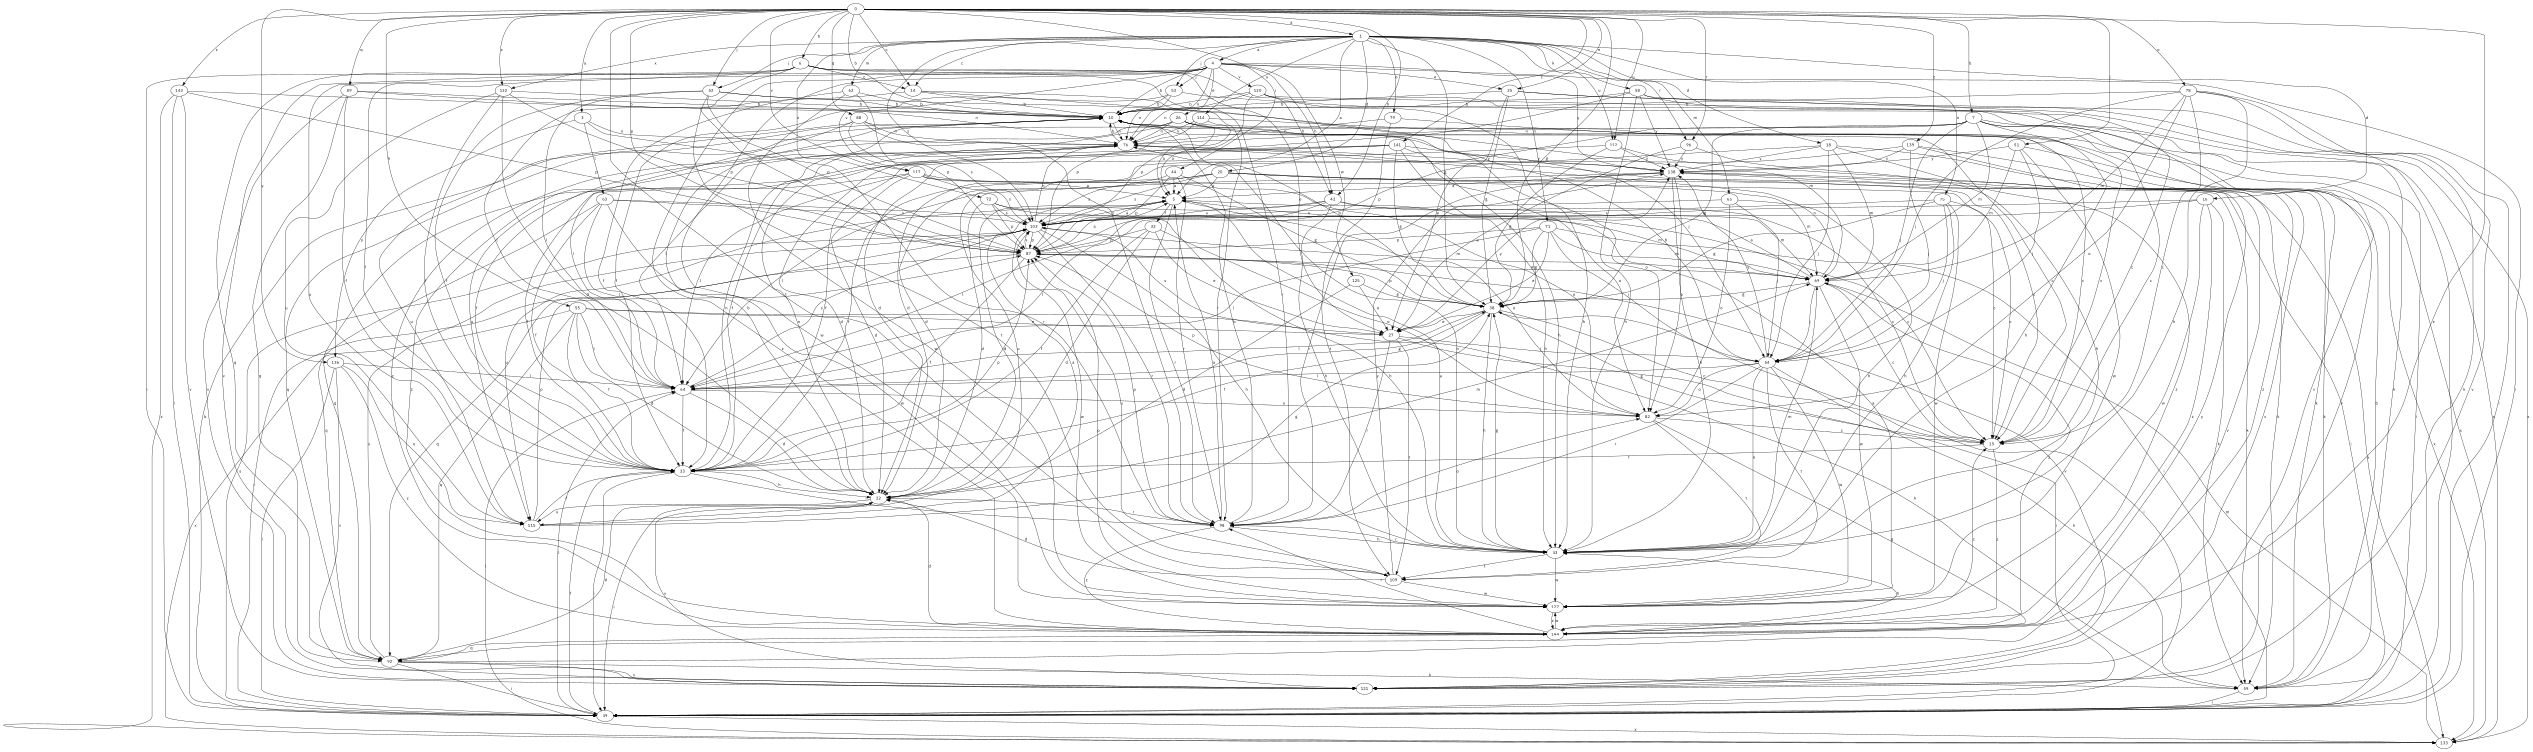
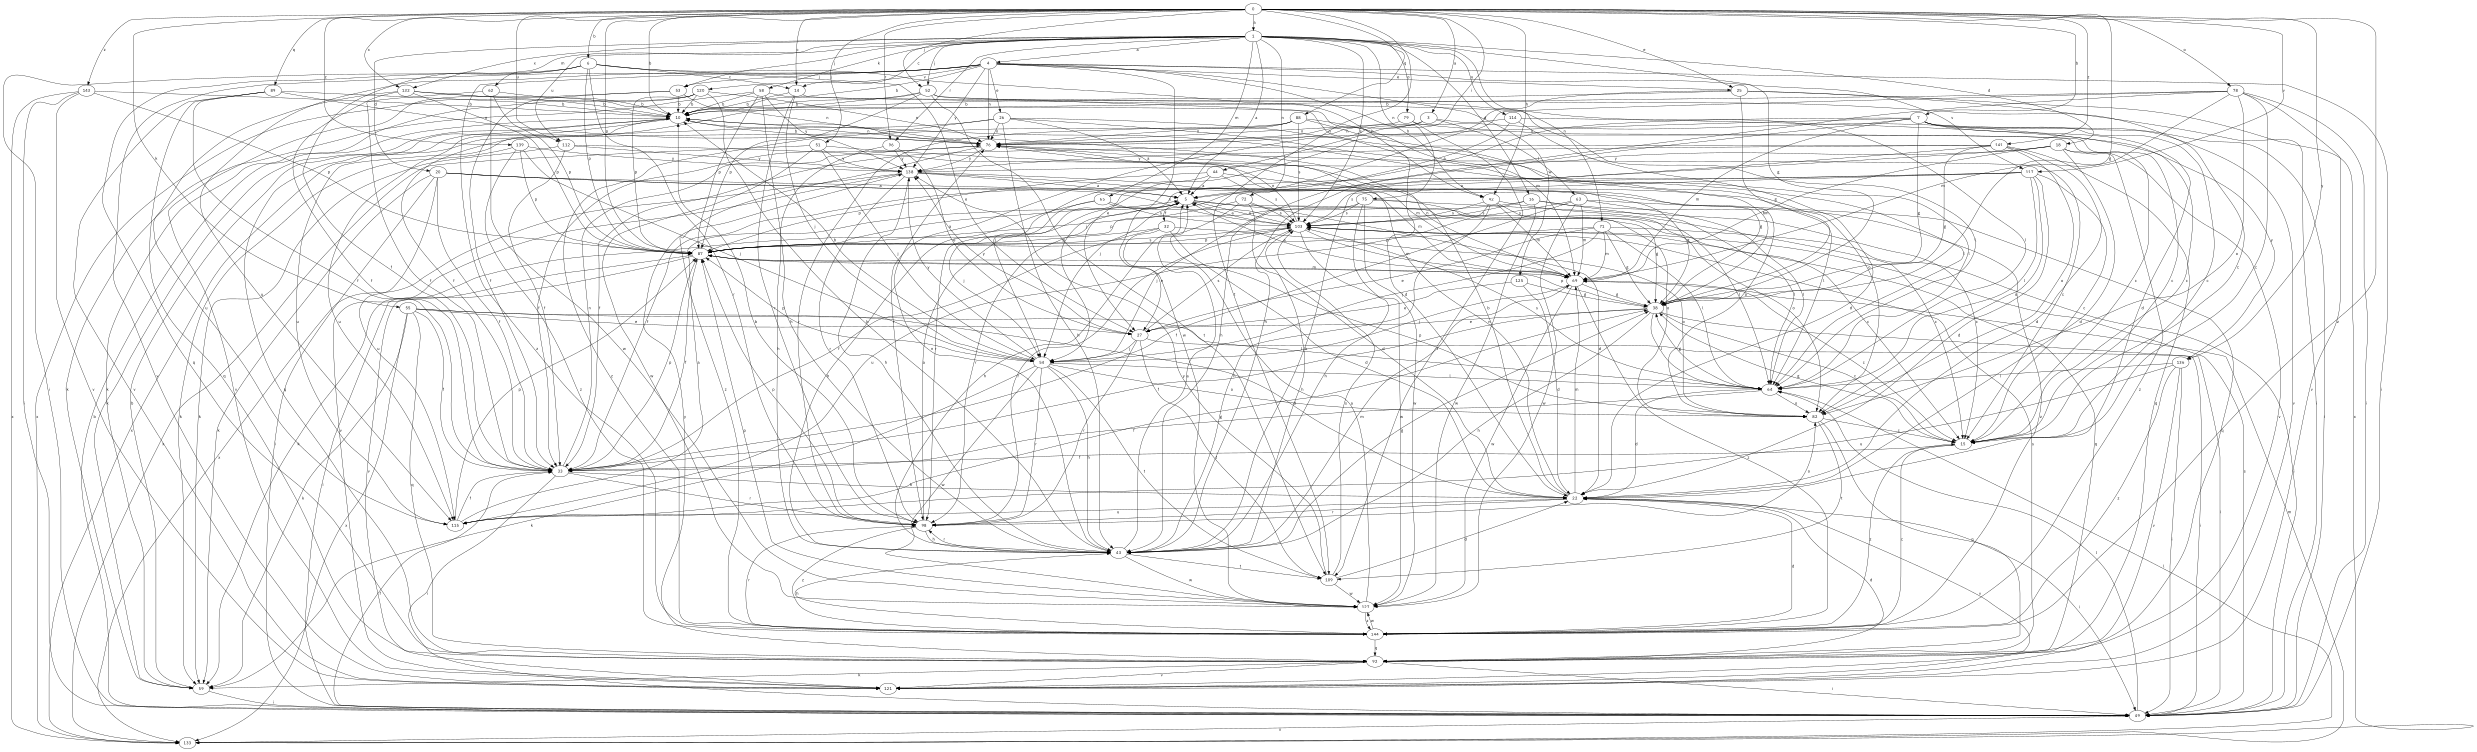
edge "54" -> "87": added, label "p"
